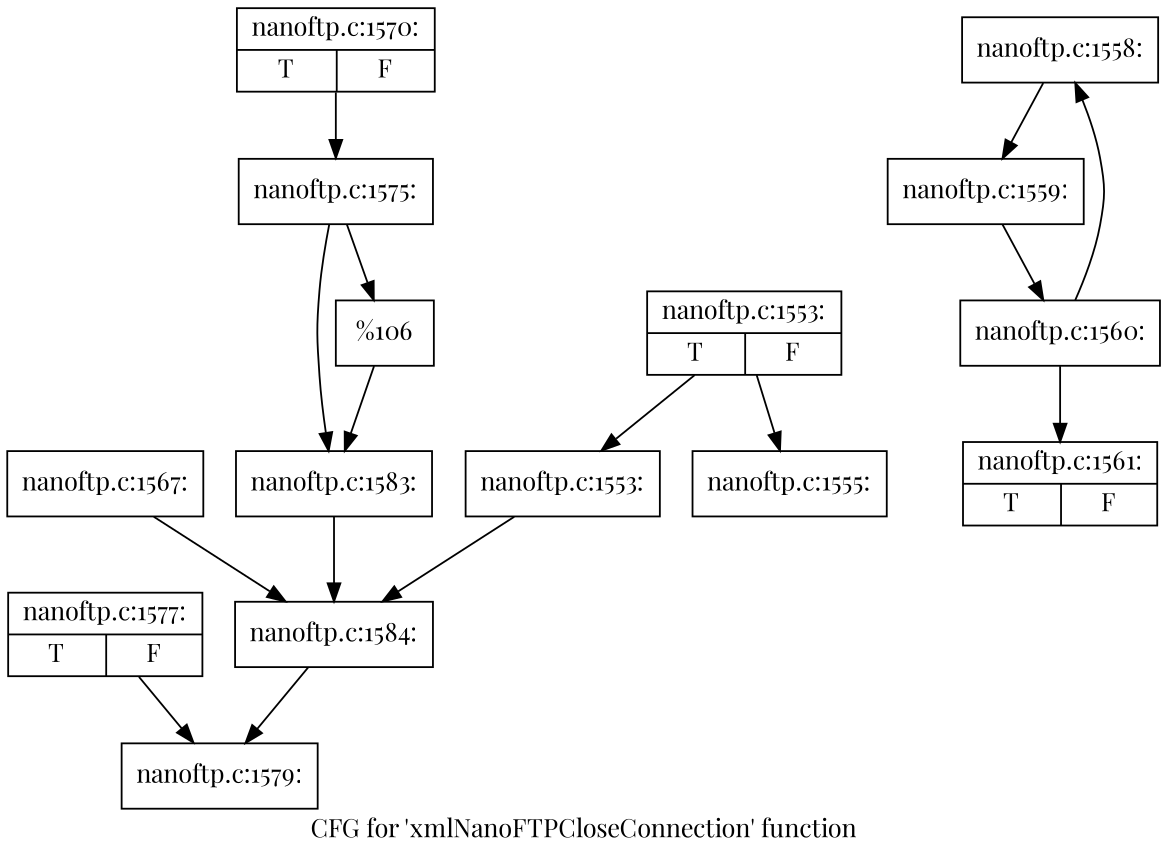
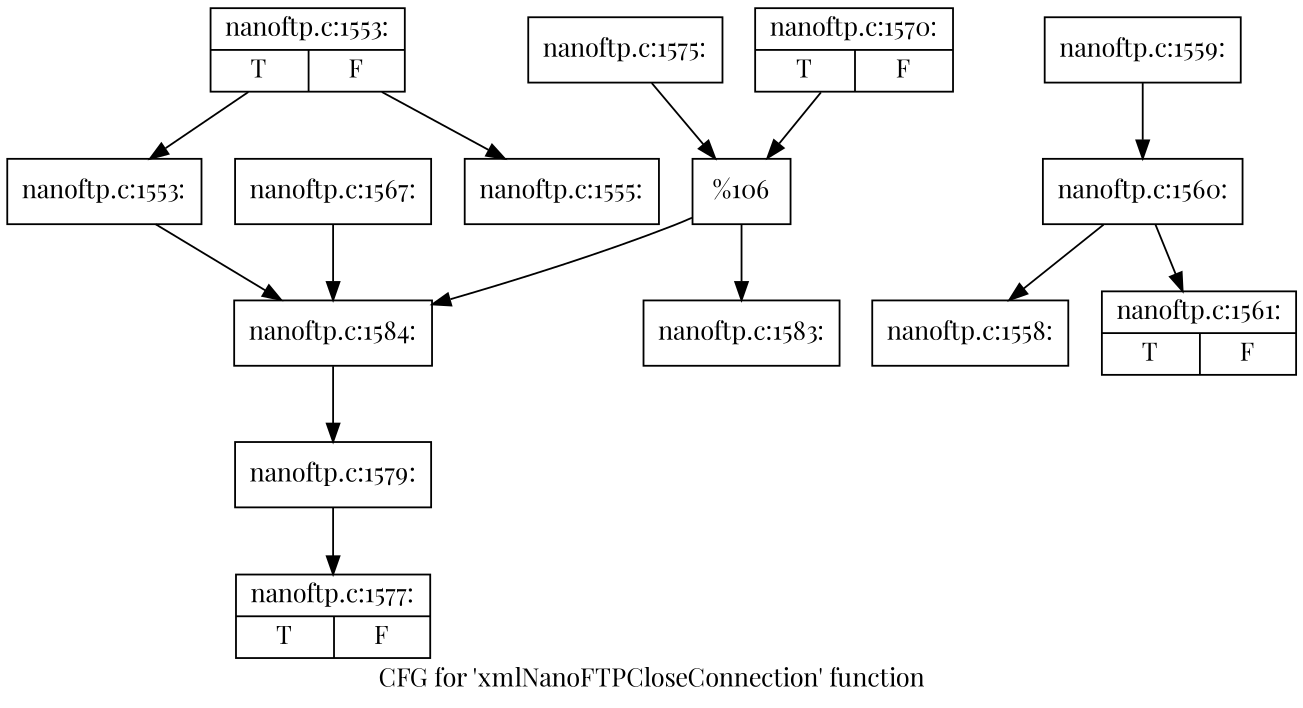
edge "nanoftp.c:1558:" -> "nanoftp.c:1559:": removed
edge "nanoftp.c:1570:" -> "nanoftp.c:1575:": now "nanoftp.c:1570:" -> "%106"
edge "nanoftp.c:1575:" -> "nanoftp.c:1583:": removed
edge "nanoftp.c:1583:" -> "nanoftp.c:1584:": now "%106" -> "nanoftp.c:1584:"
edge "nanoftp.c:1577:" -> "nanoftp.c:1579:": reversed
